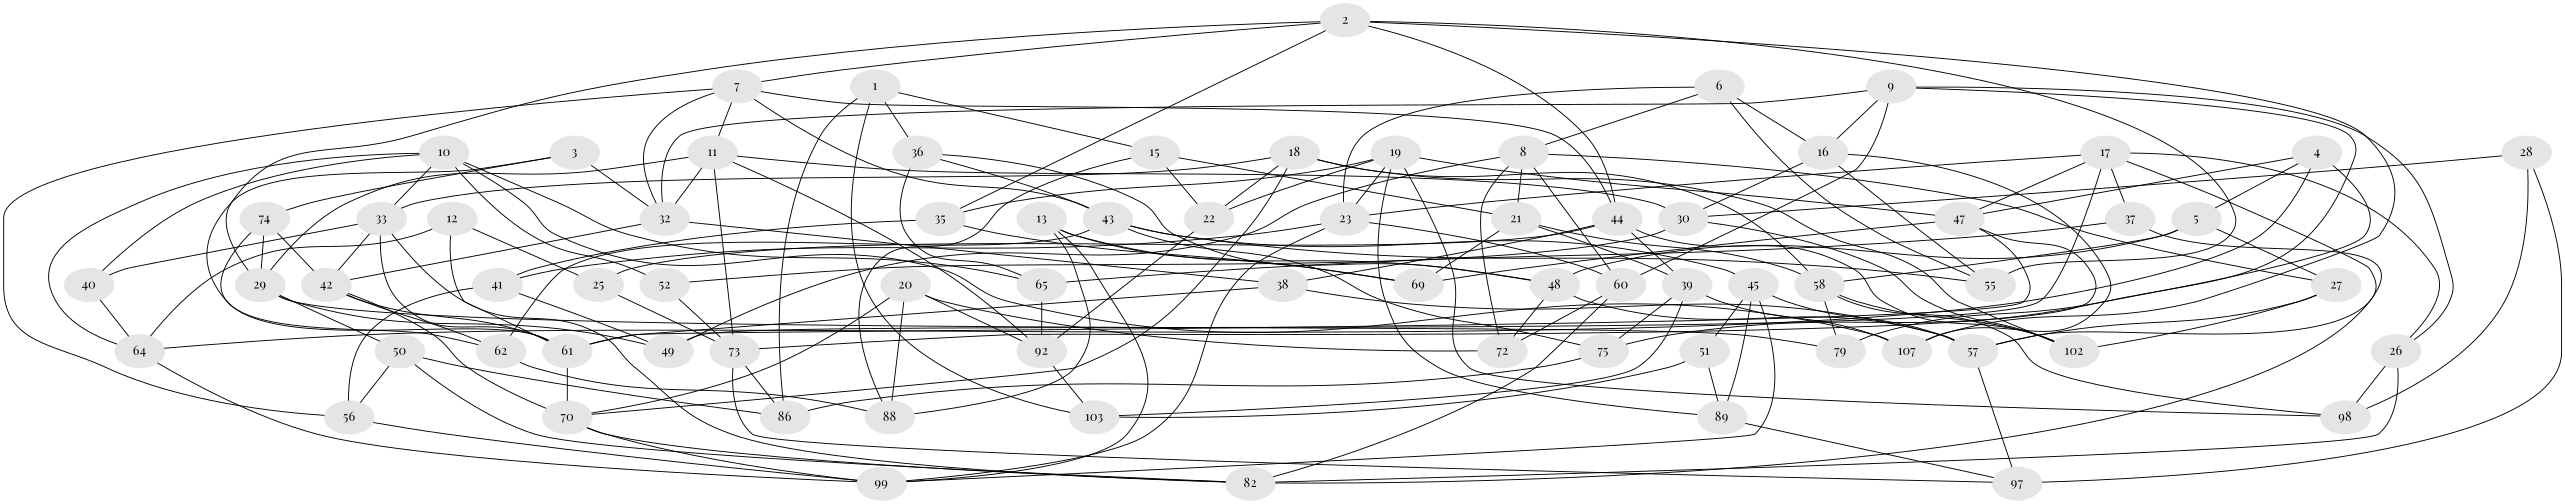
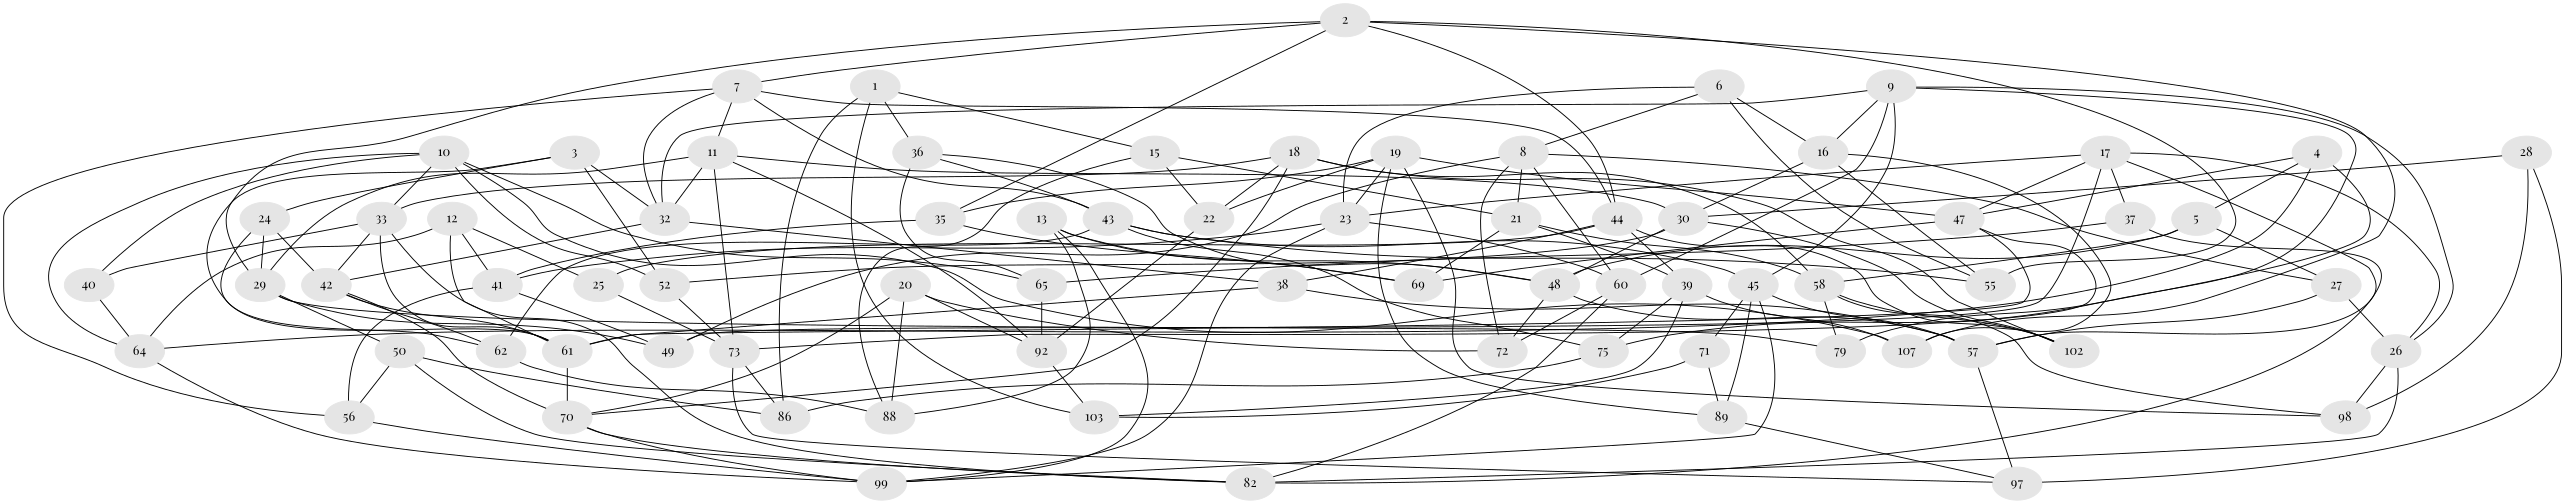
edge "9" -- "45": added
node "74": label "74" -> "24"
edge "3" -- "52": added
edge "12" -- "41": added
edge "30" -- "48": added
edge "27" -- "102": now "27" -- "26"
node "51": label "51" -> "71"
